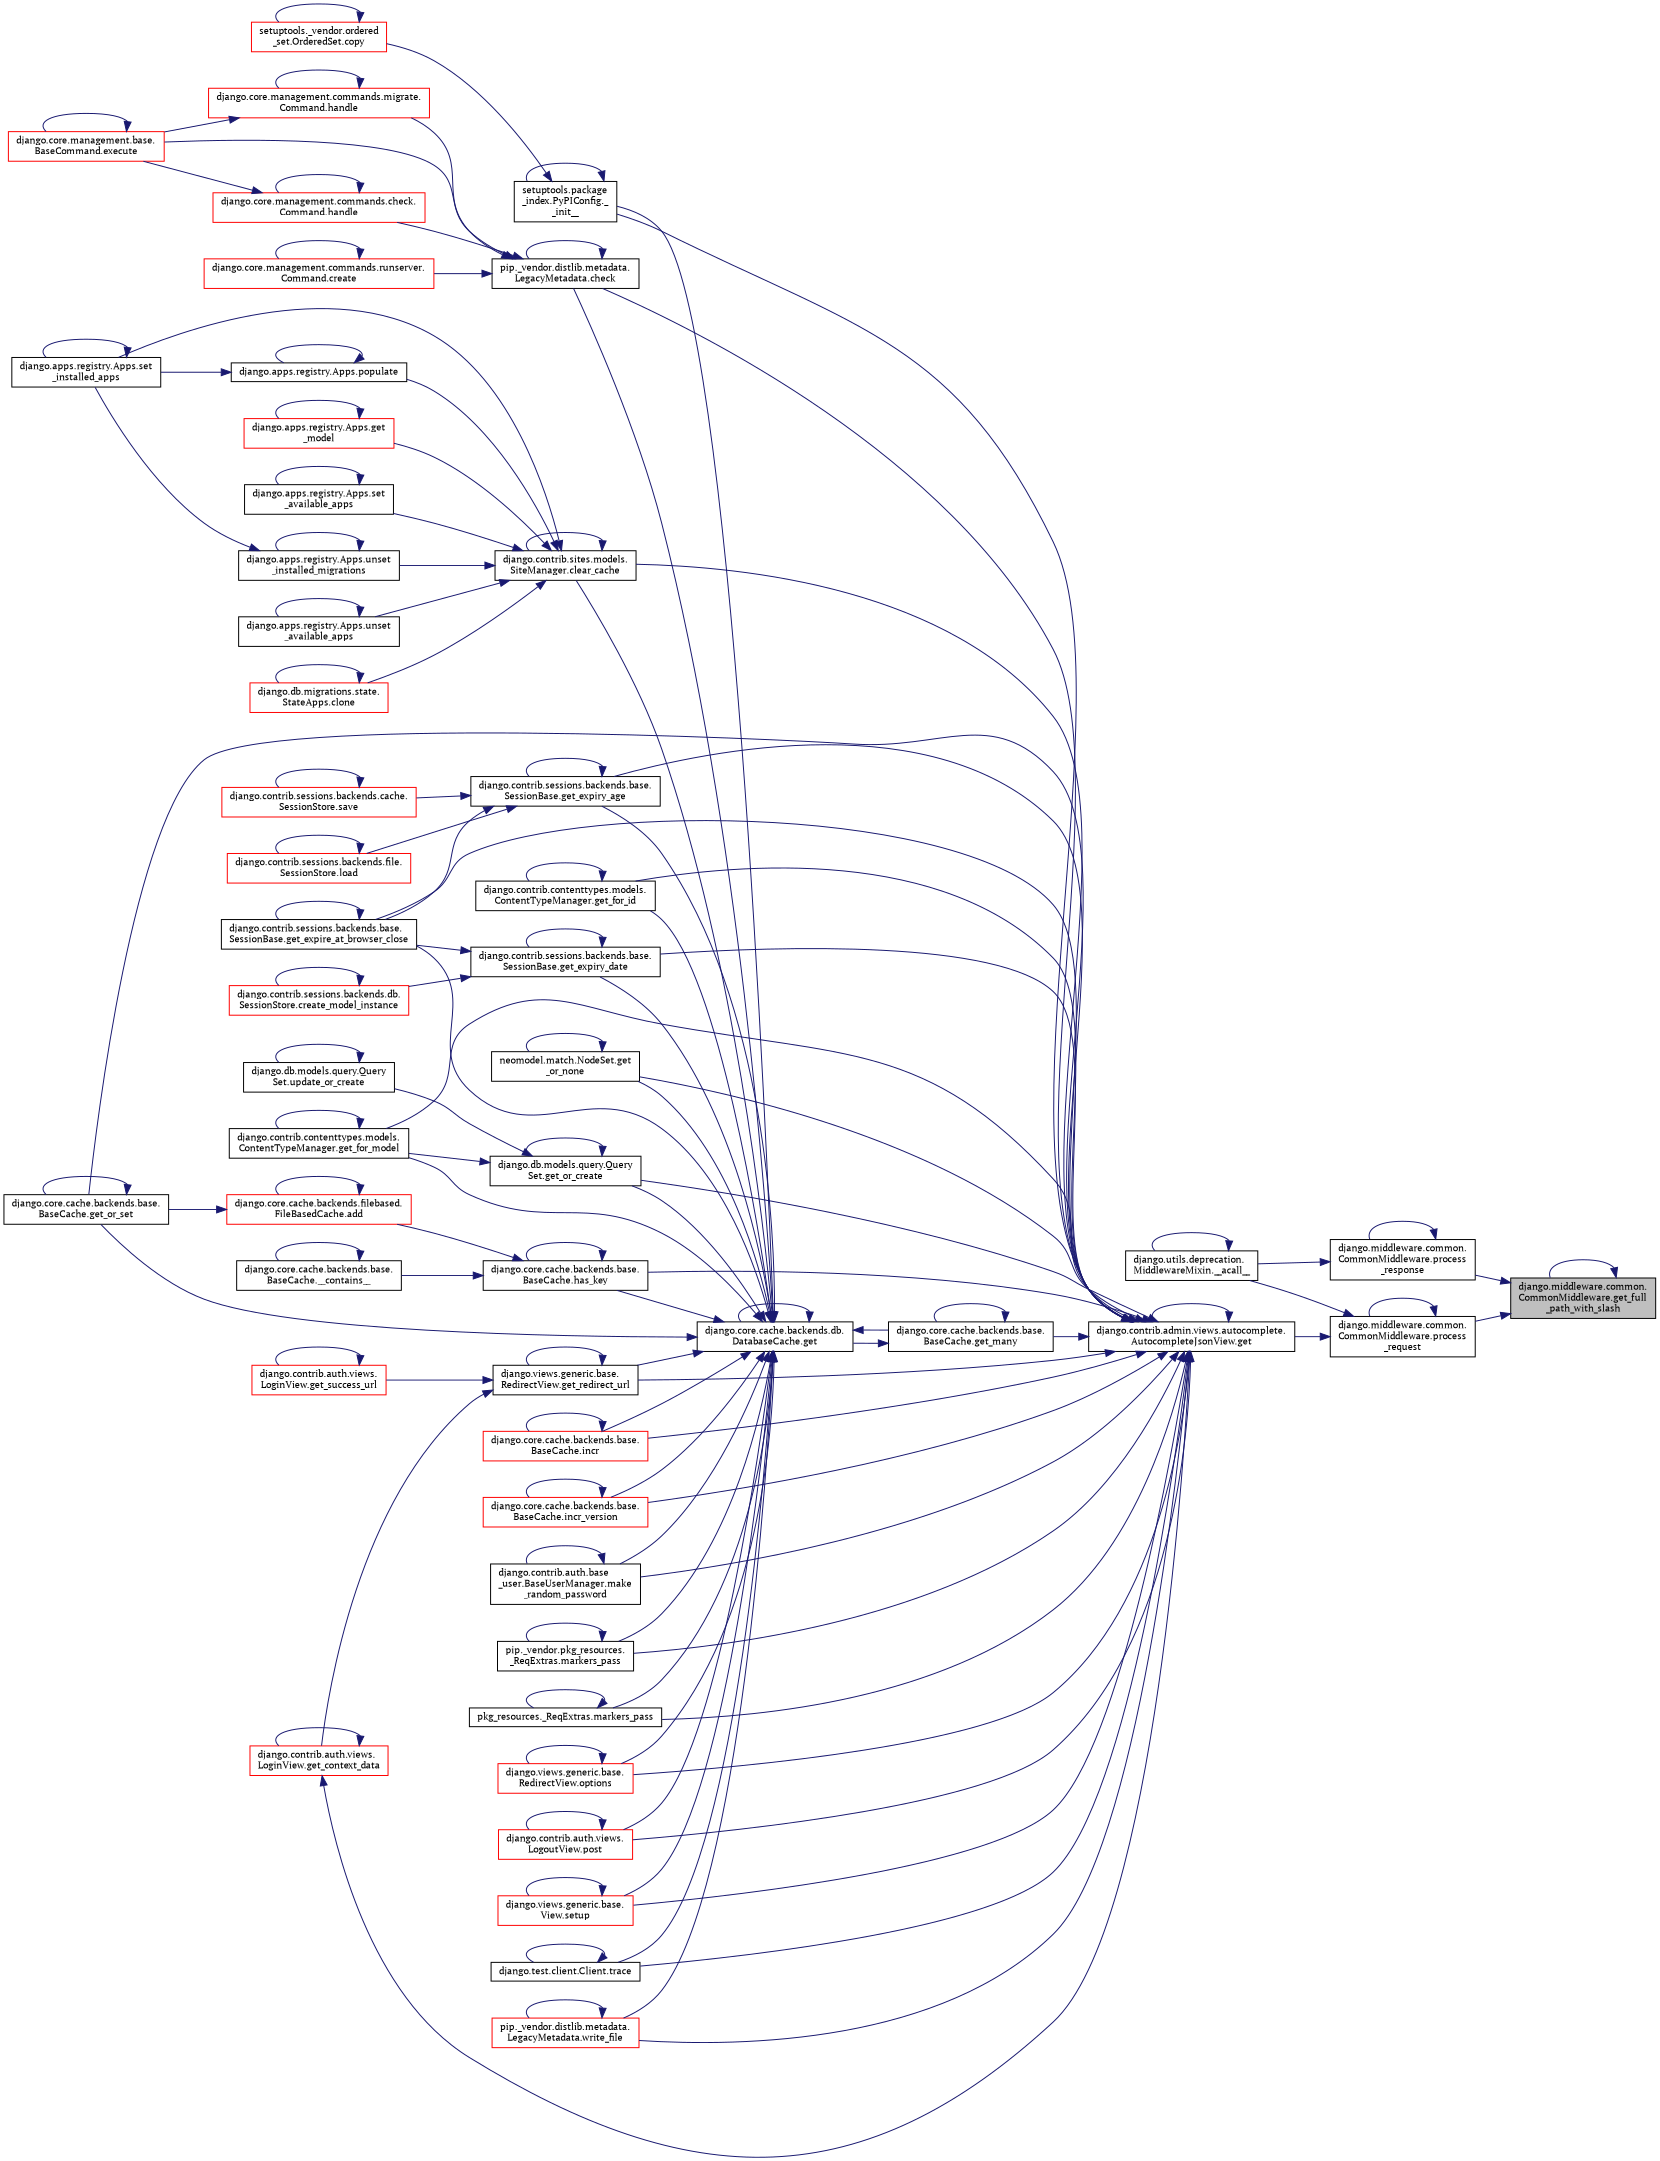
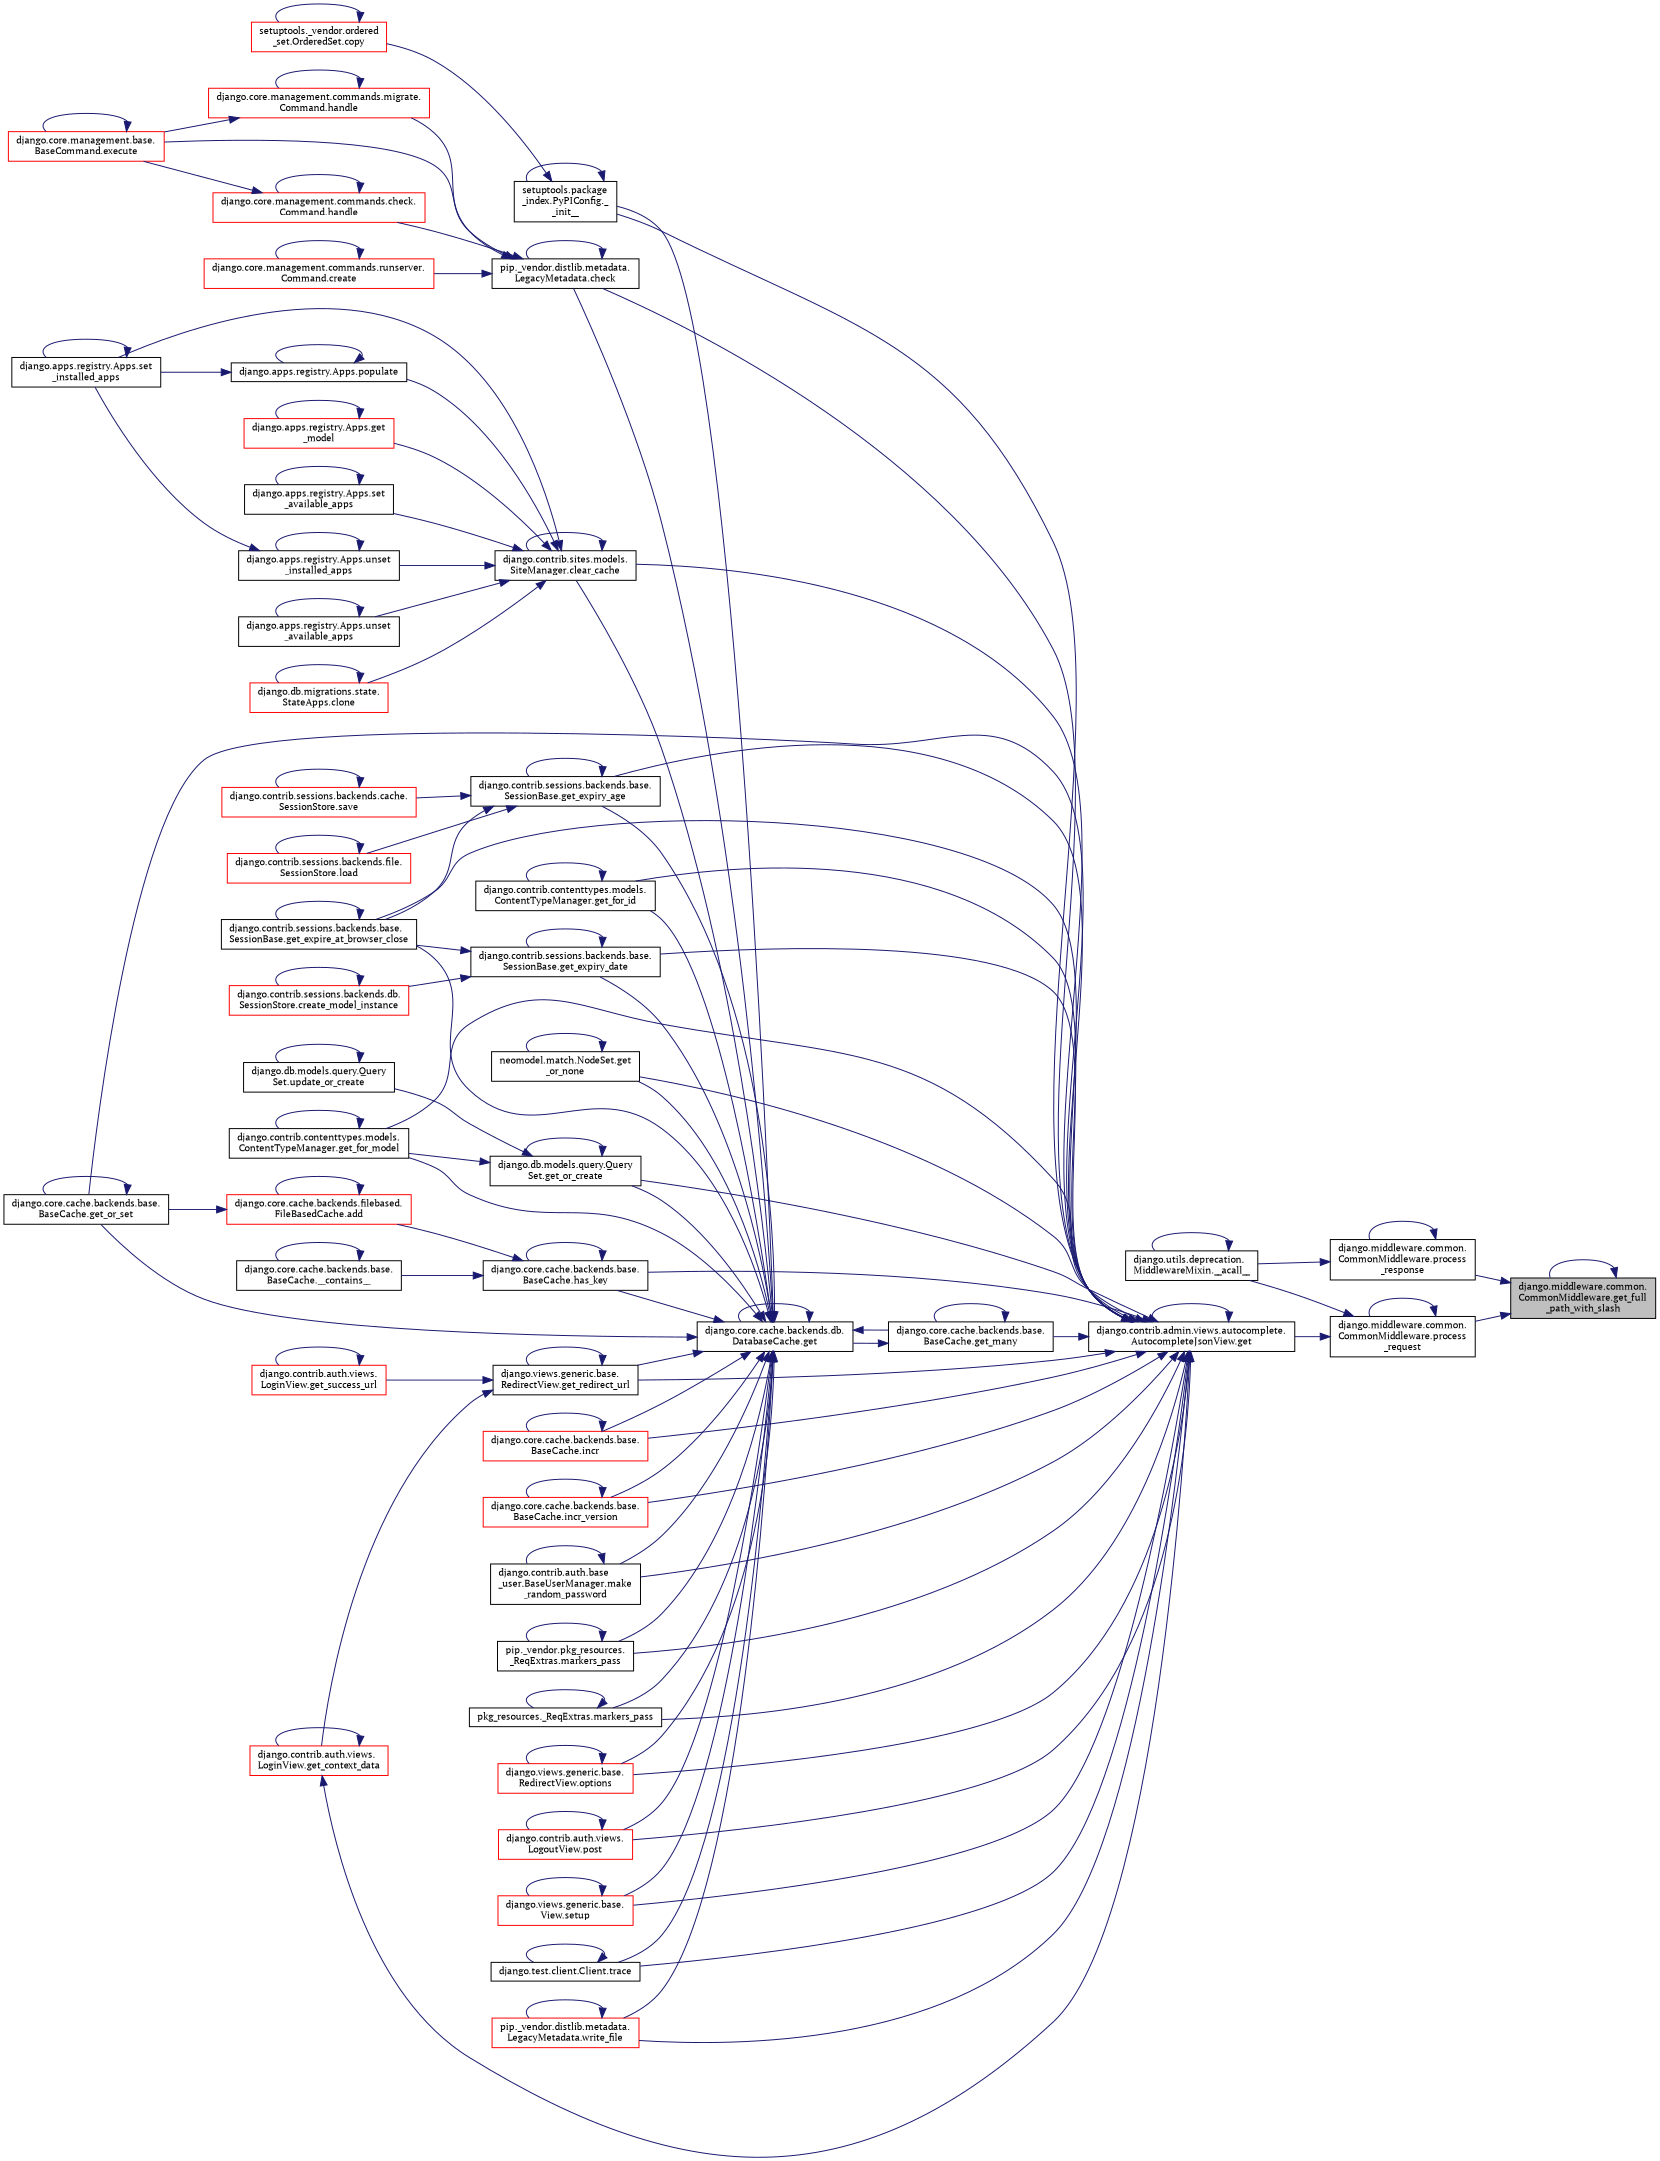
node "django.apps.registry.Apps.unset _installed_migrations": label "django.apps.registry.Apps.unset _installed_migrations" -> "django.apps.registry.Apps.unset _installed_apps"
